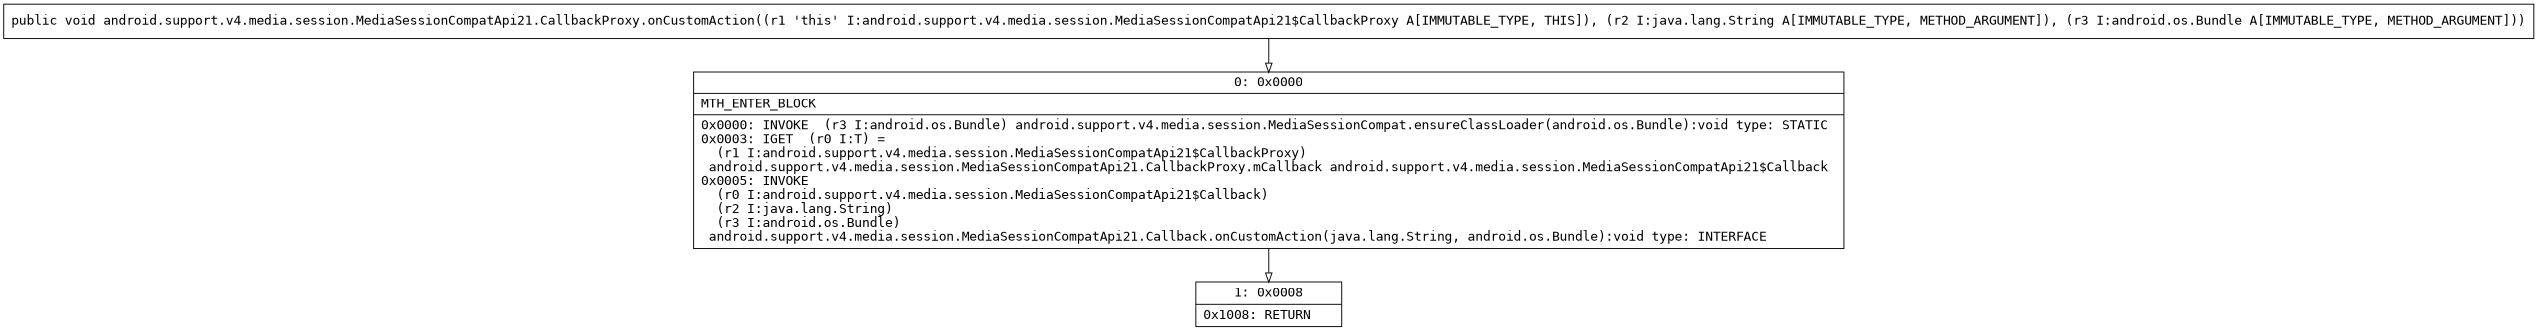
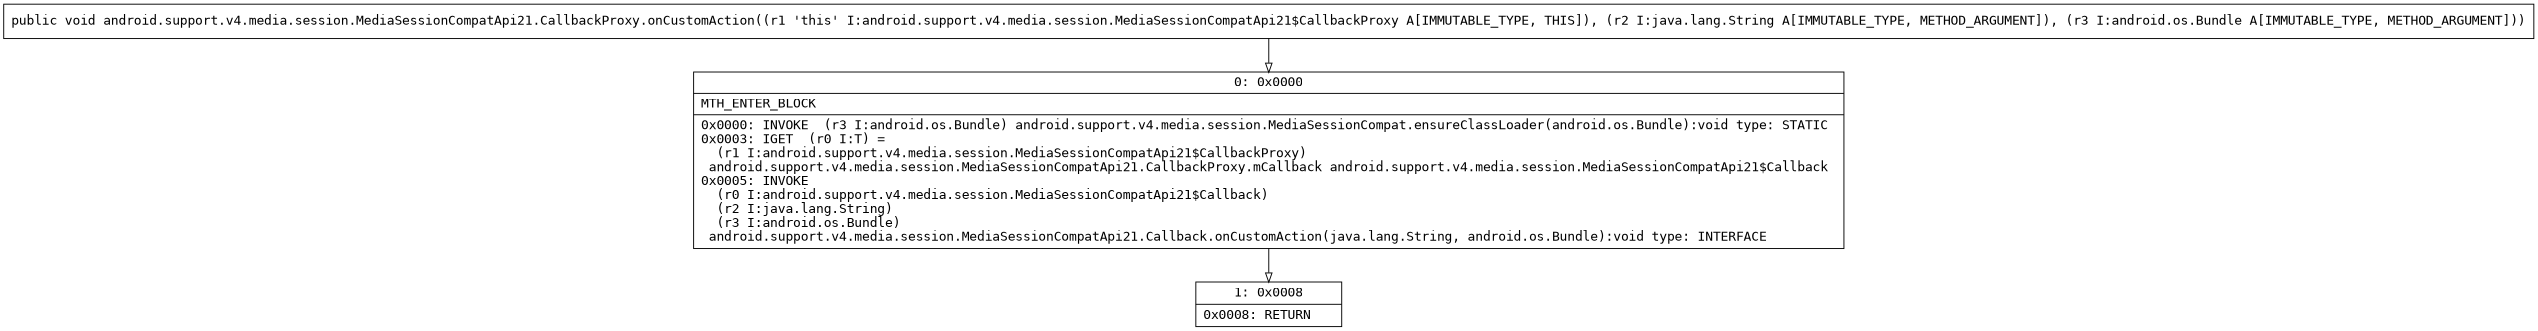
node "1: 0x0008": text "0x1008: RETURN" -> "0x0008: RETURN"
